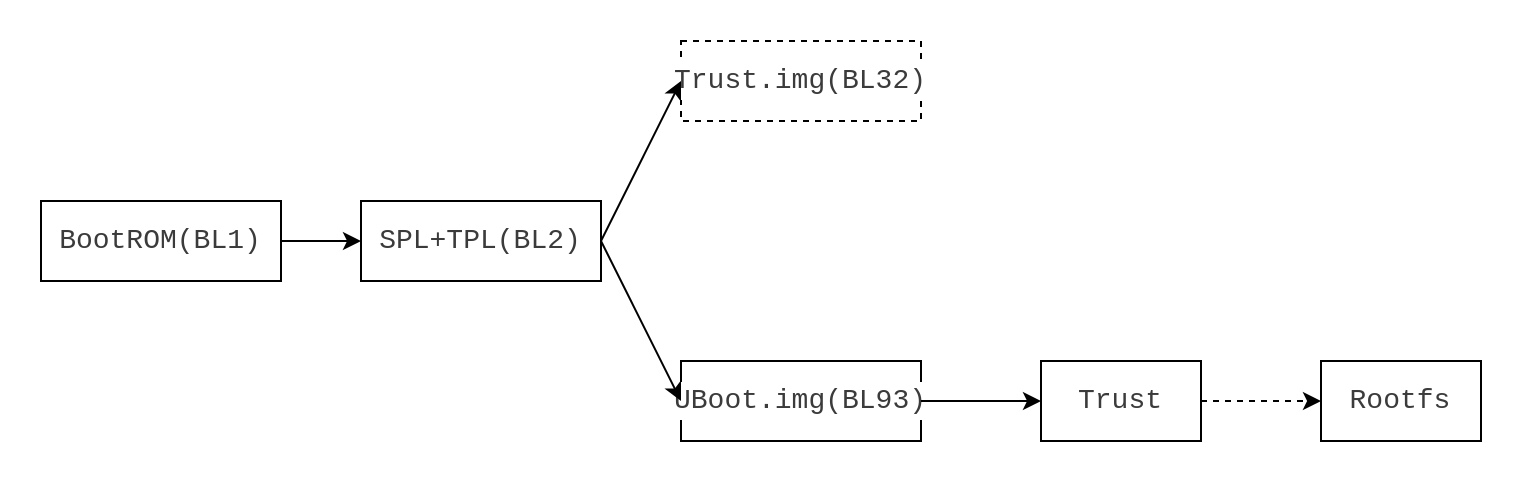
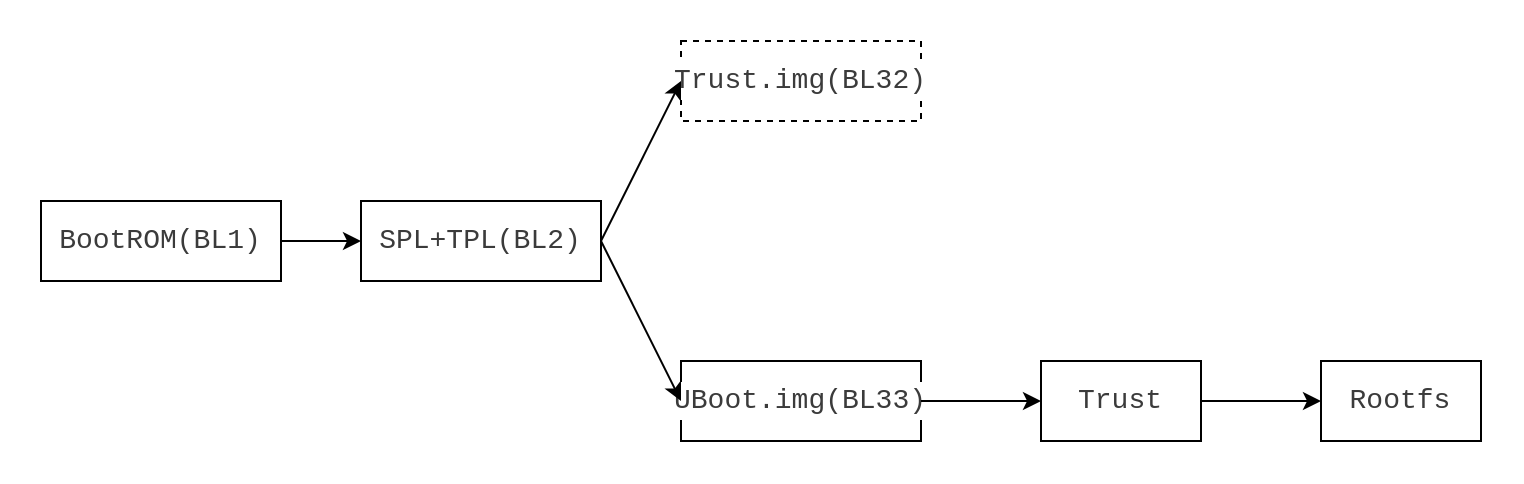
node "UBoot.img(BL93)": label "UBoot.img(BL93)" -> "UBoot.img(BL33)"
edge "Trust" -> "Rootfs": style dashed -> solid
